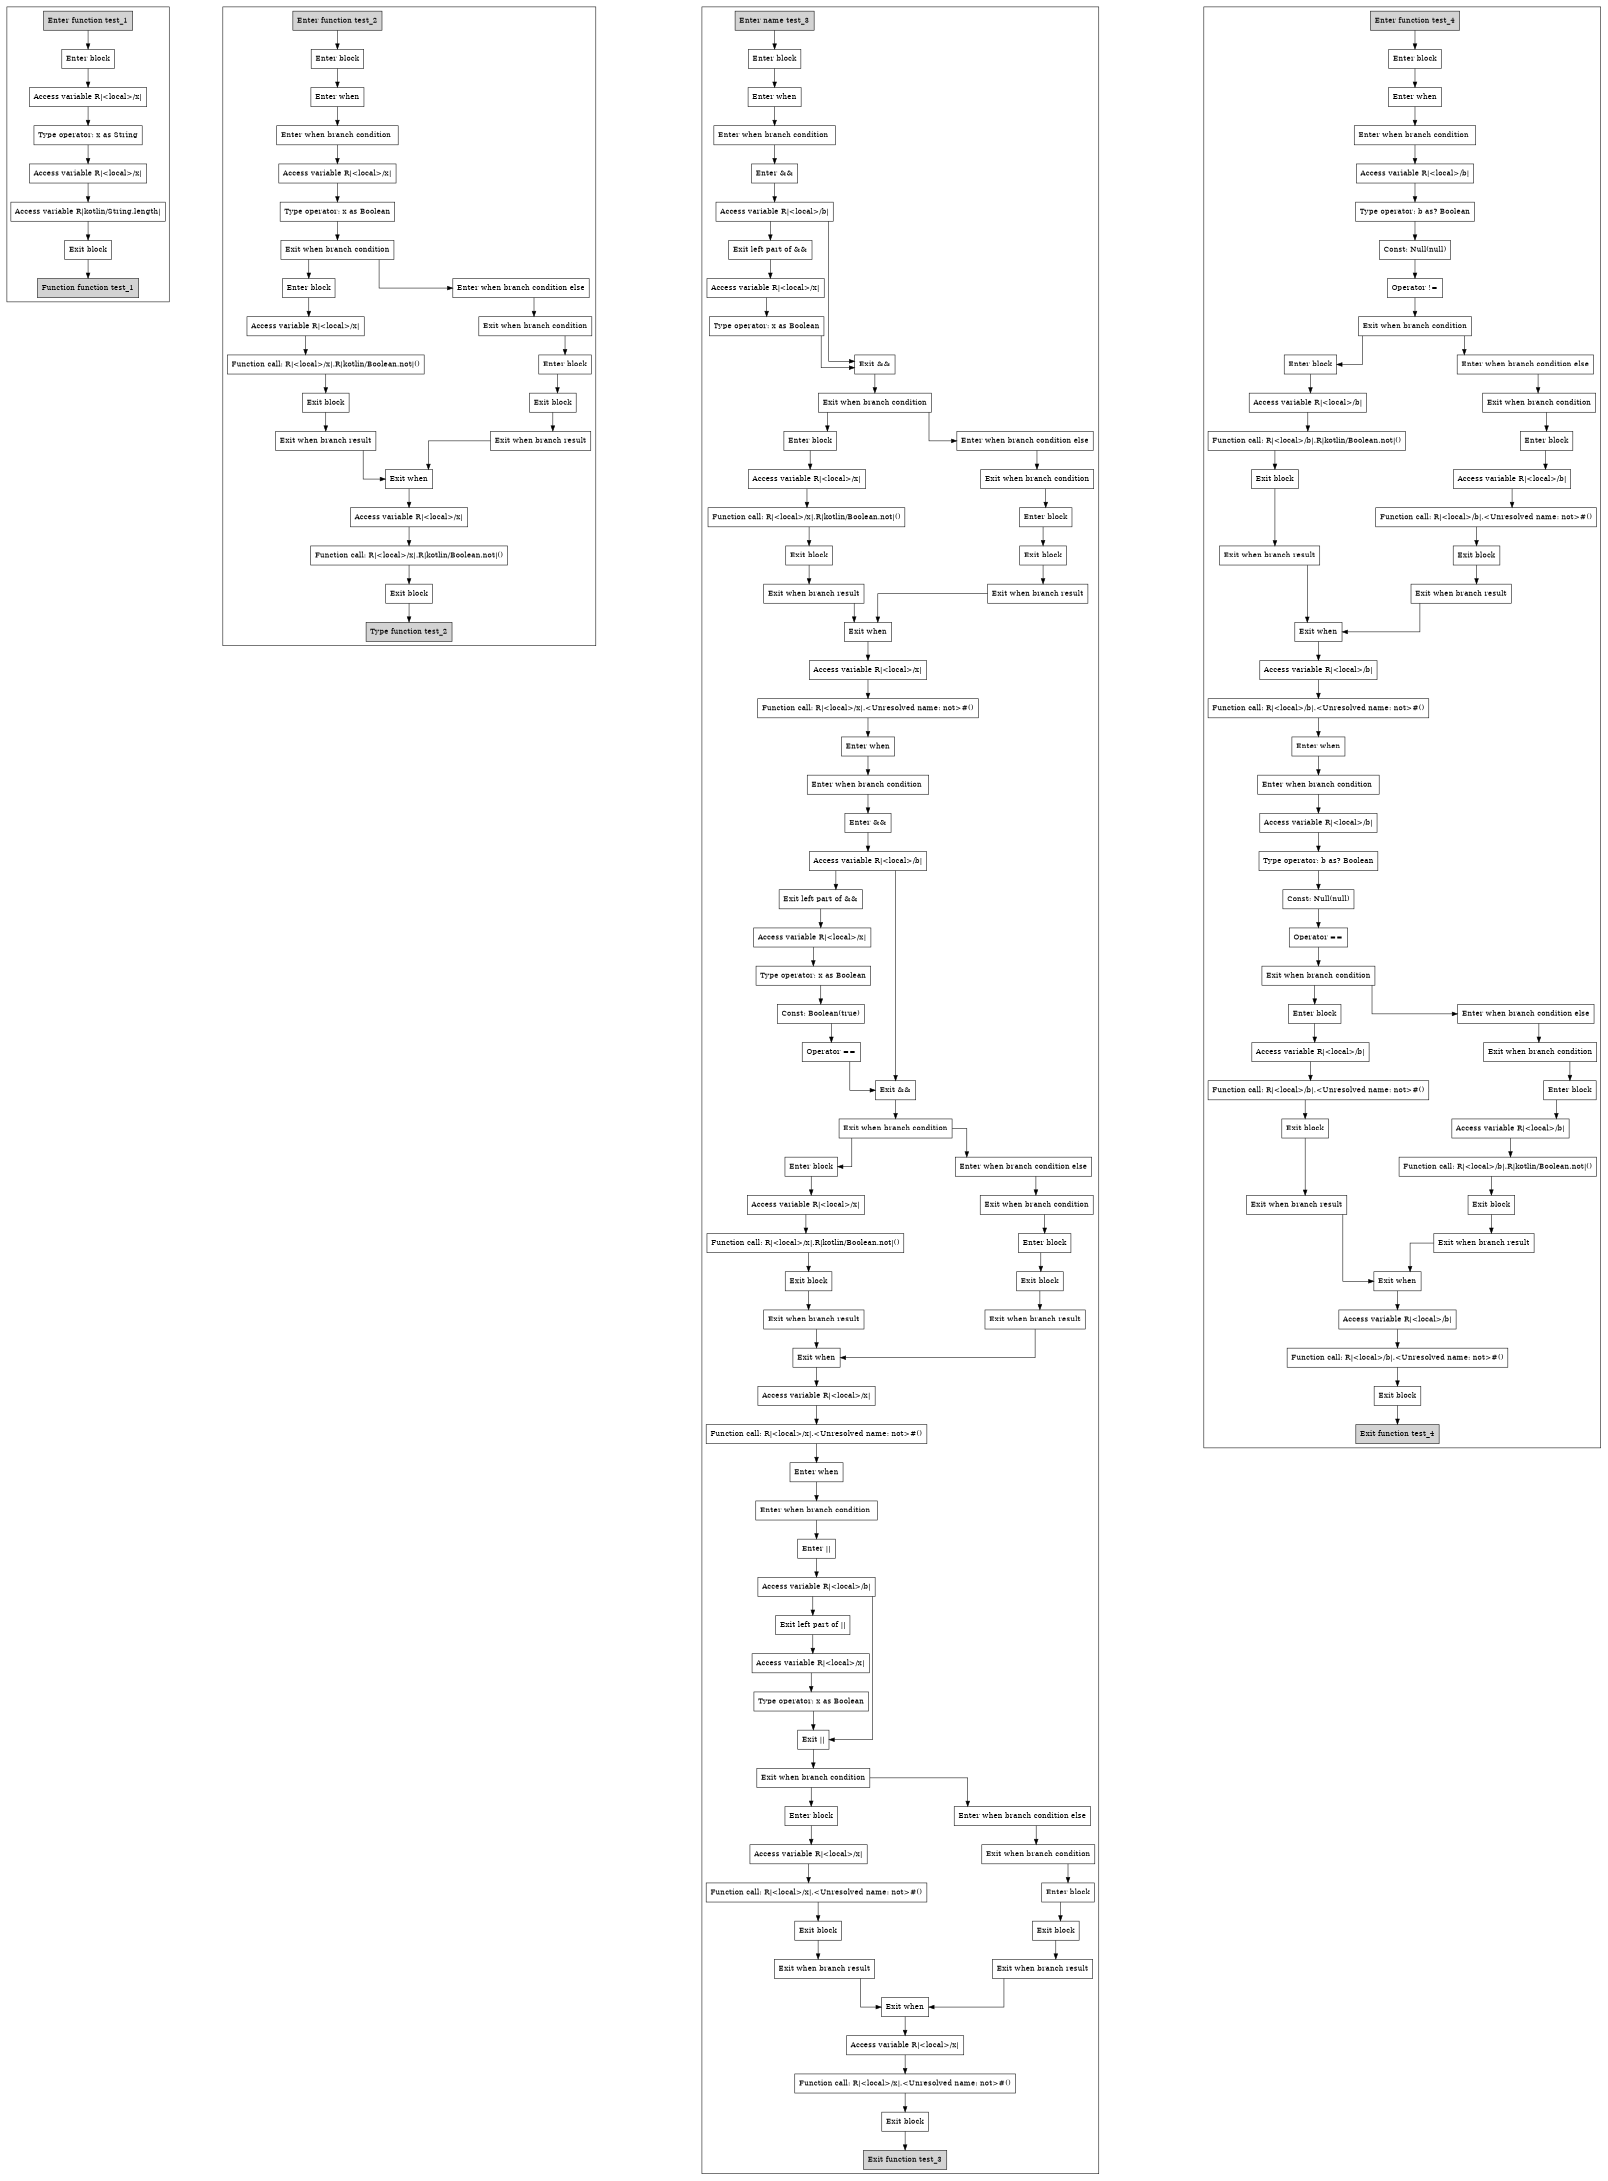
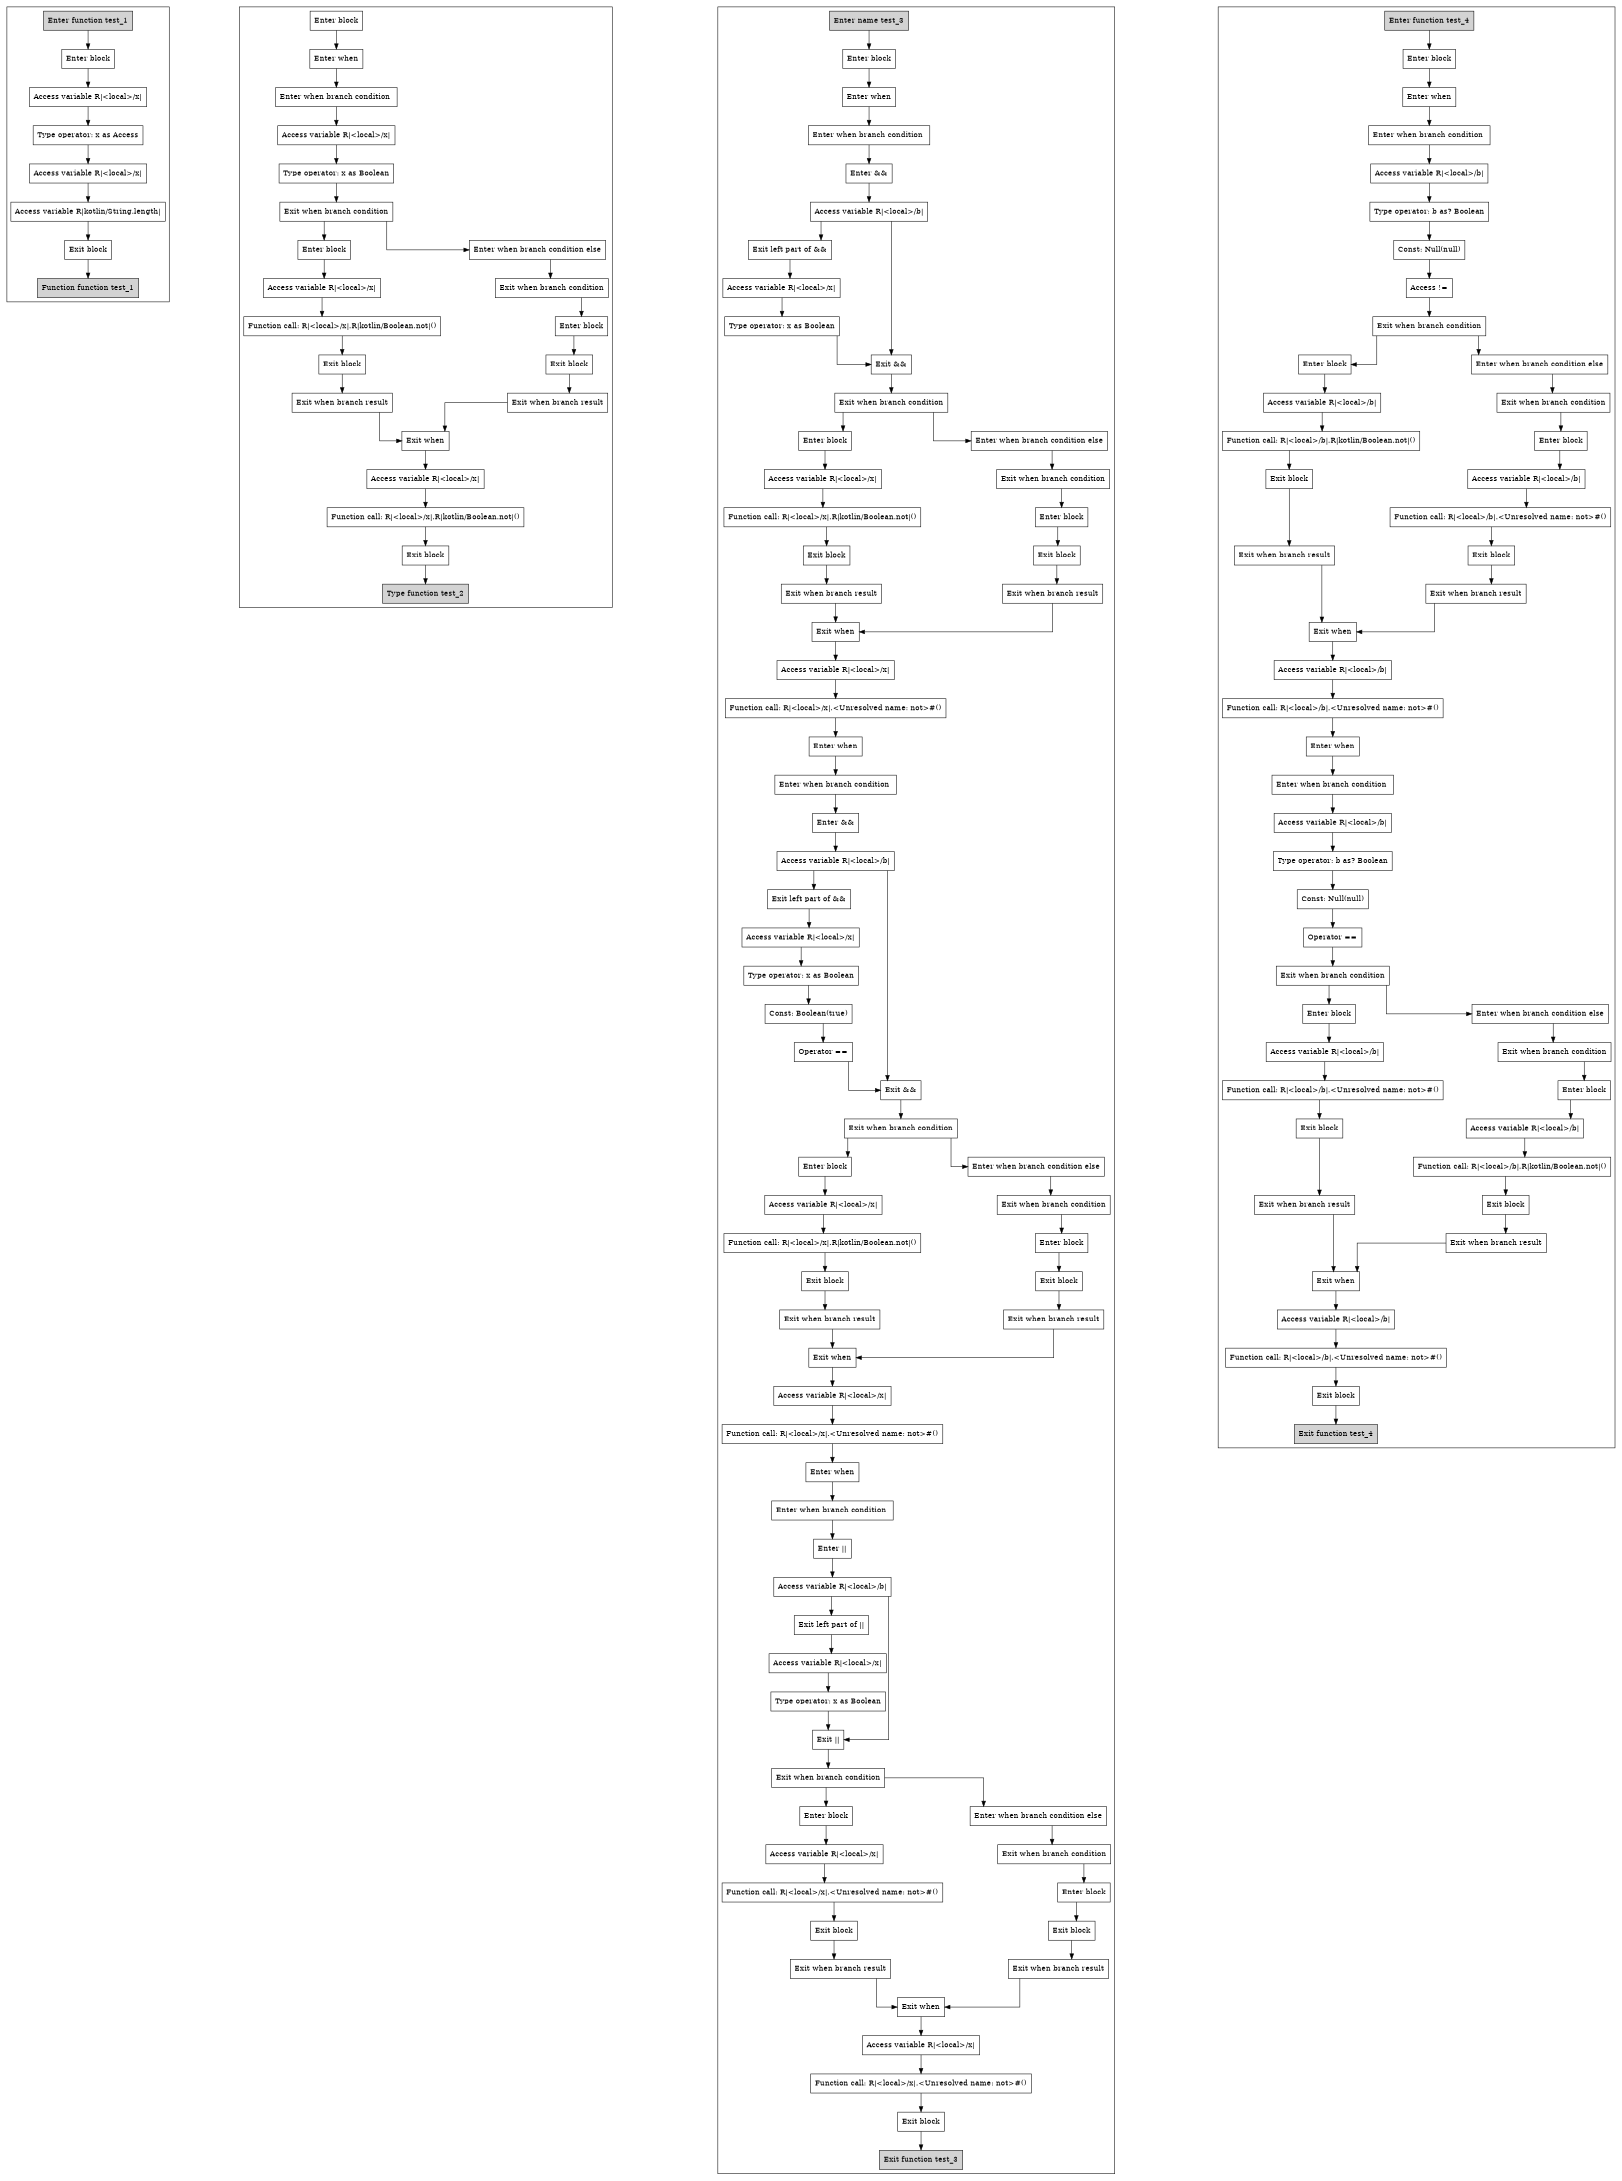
node "Enter function test_2": removed
node "Type operator: x as String": label "Type operator: x as String" -> "Type operator: x as Access"
node "Operator !=": label "Operator !=" -> "Access !="
